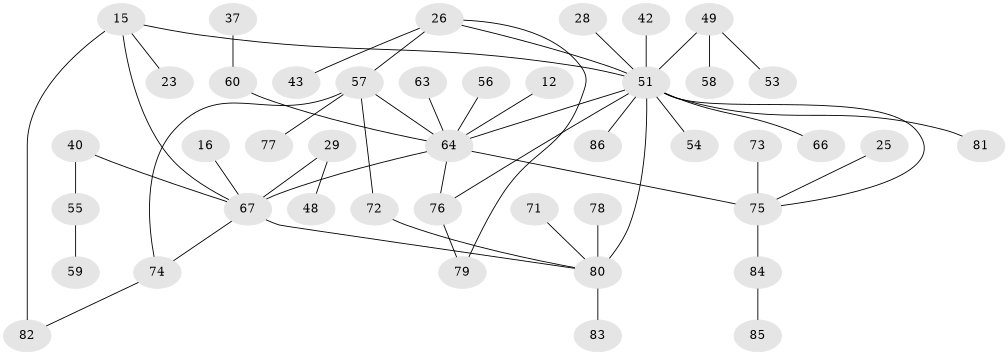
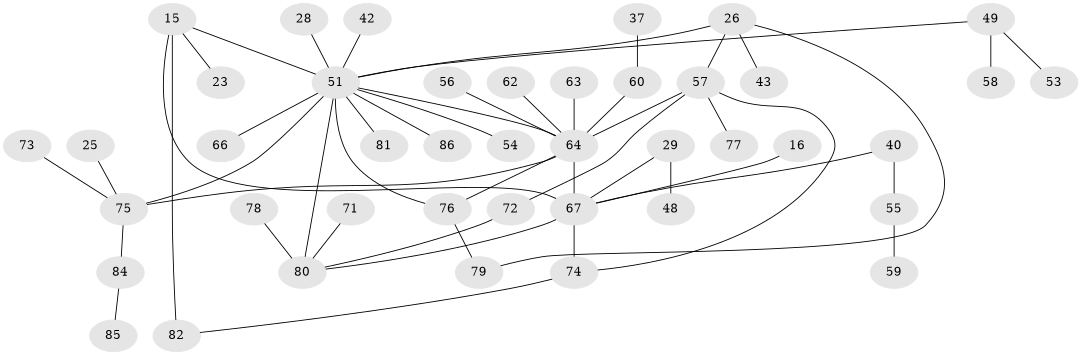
node "12": label "12" -> "62"
node "83": removed
